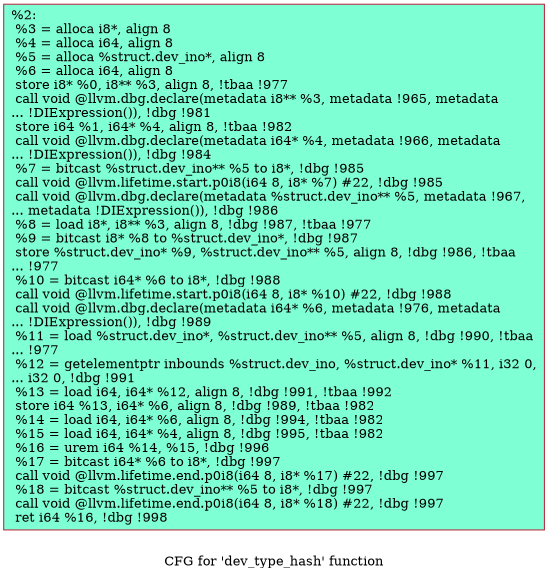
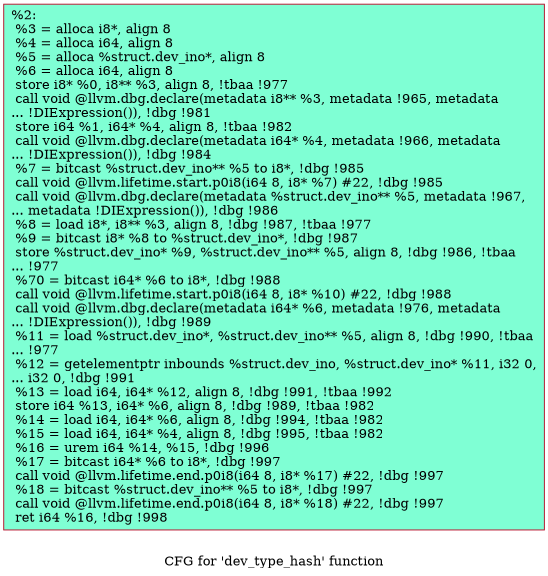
node "%2:": text "%10 = bitcast i64* %6 to i8*, !dbg !988" -> "%70 = bitcast i64* %6 to i8*, !dbg !988"
